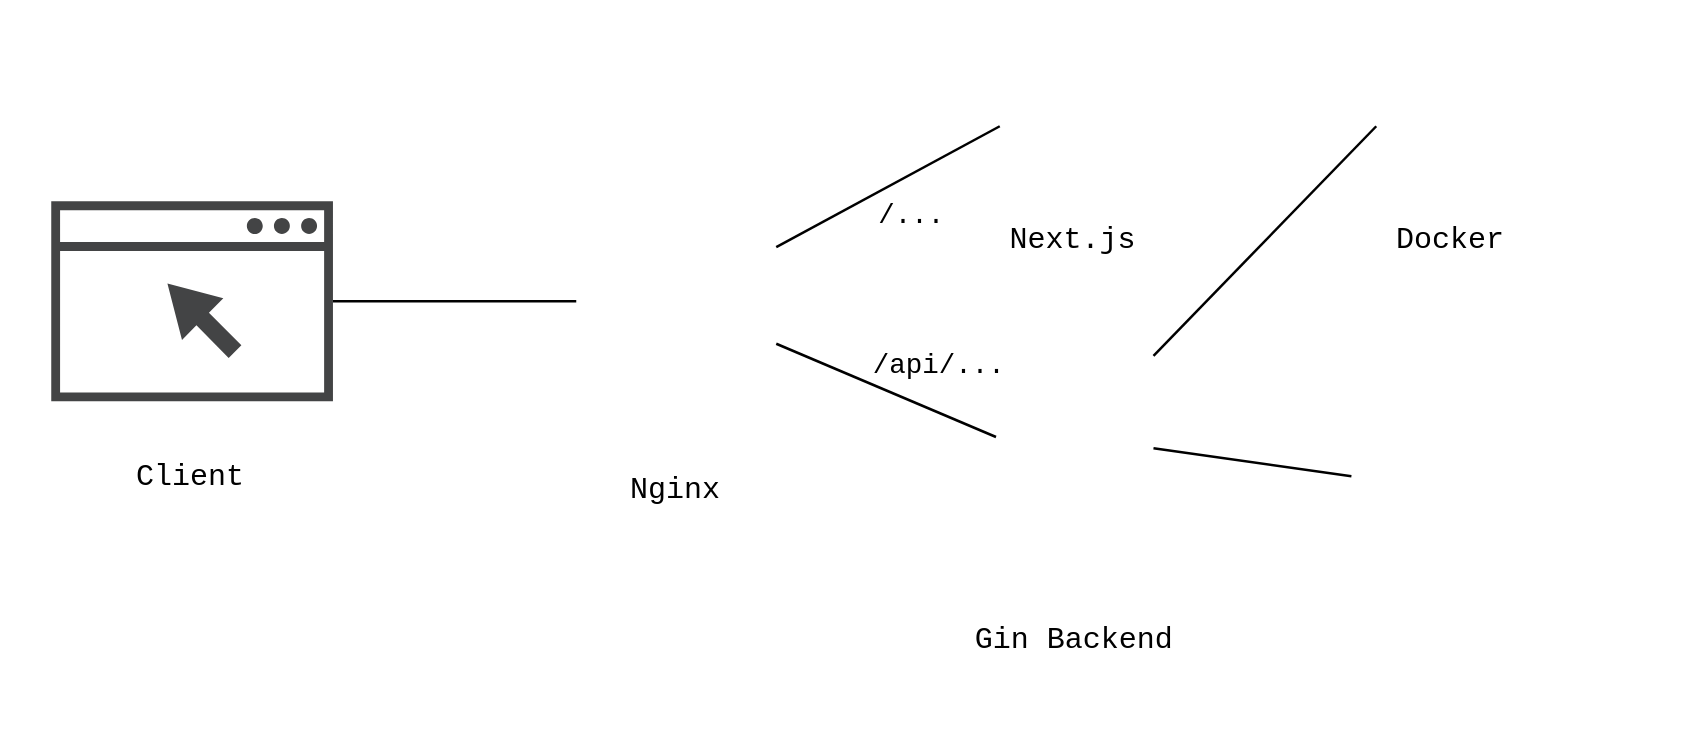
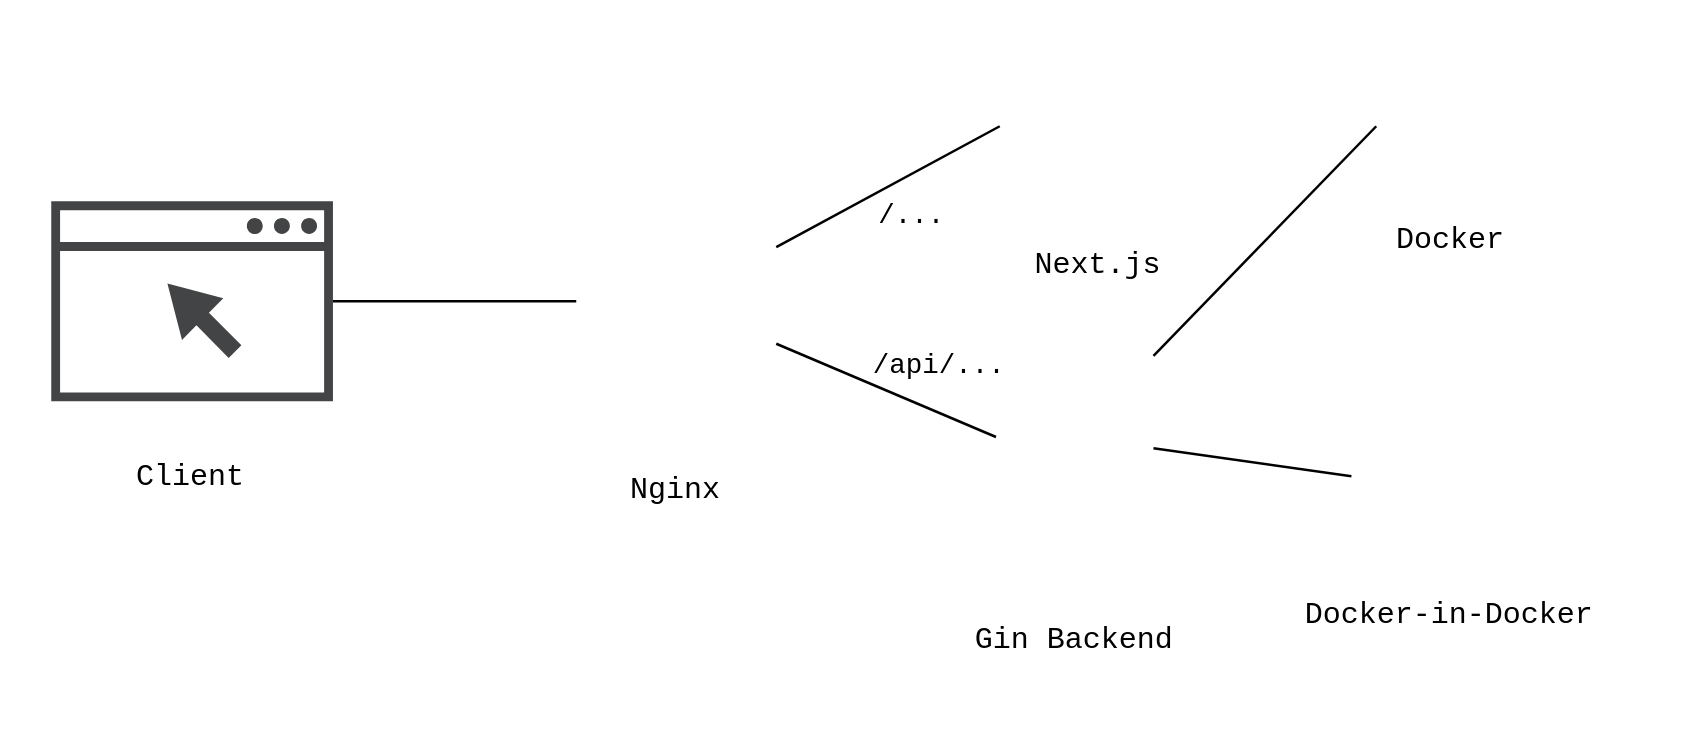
node "Next.js": moved (1075, 239) -> (1100, 264)
node "Docker-in-Docker": added
